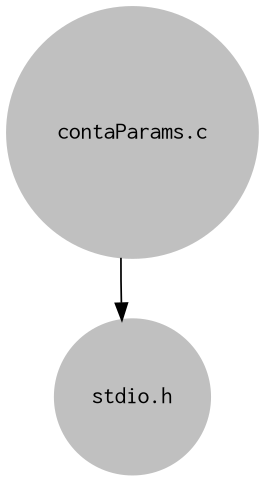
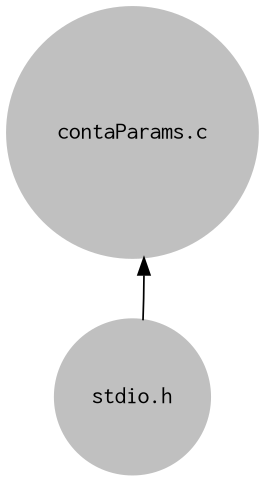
edge "contaParams.c" -> "stdio.h": reversed
